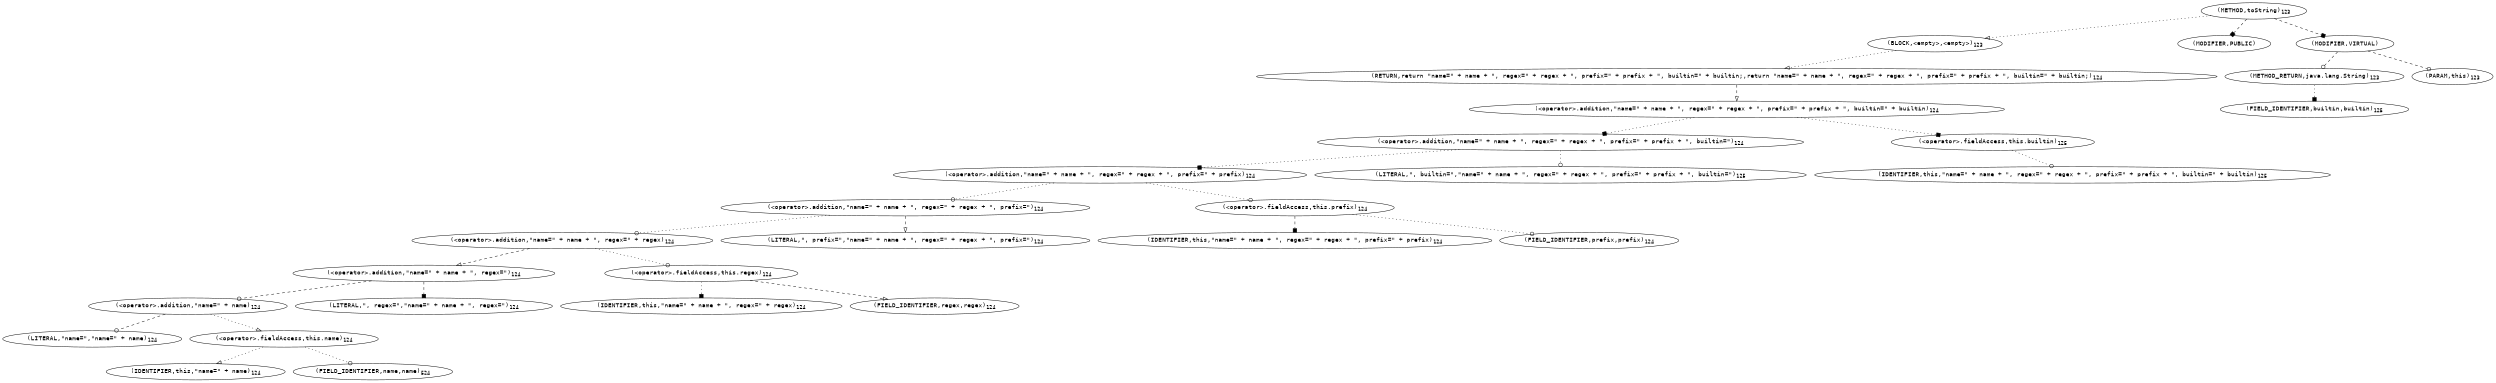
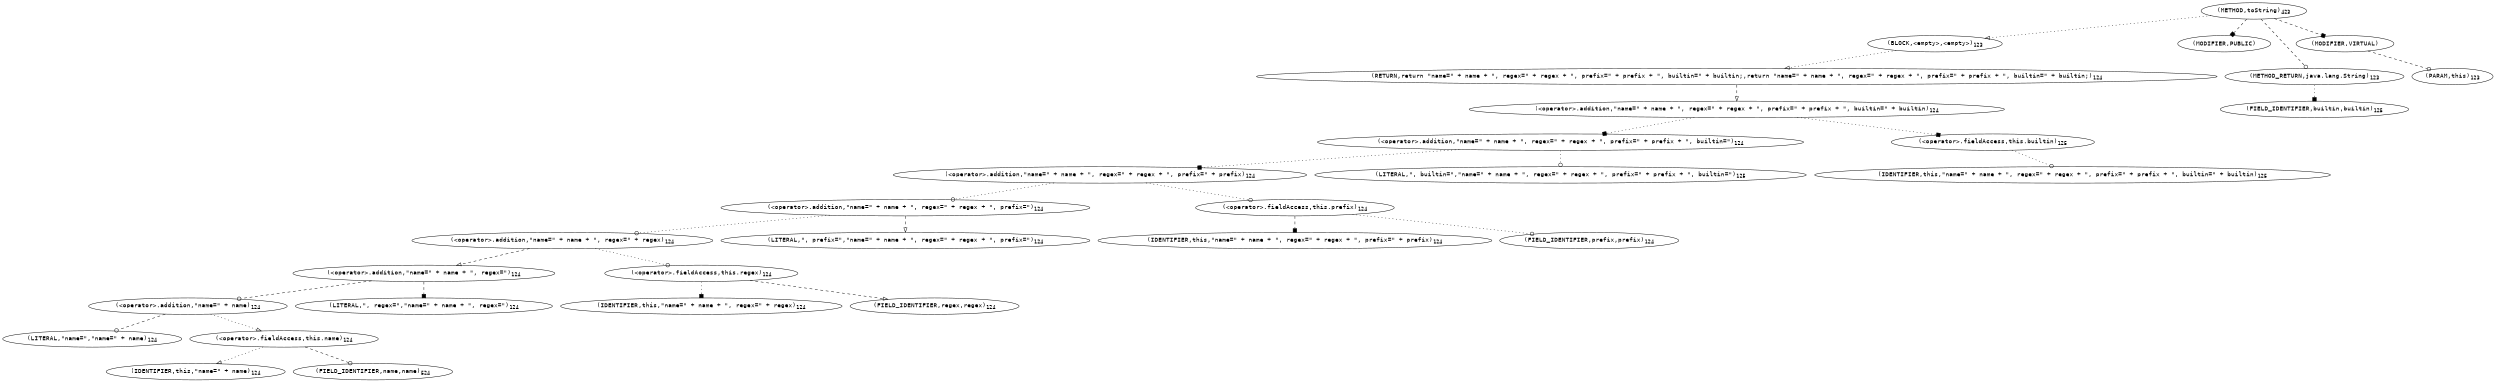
node "(METHOD,toString)": text "123" -> "423"
edge "(MODIFIER,VIRTUAL)" -> "(METHOD_RETURN,java.lang.String)": now "(METHOD,toString)" -> "(METHOD_RETURN,java.lang.String)"
edge "(<operator>.fieldAccess,this.name)" -> "(FIELD_IDENTIFIER,name,name)": style dotted -> dashed
